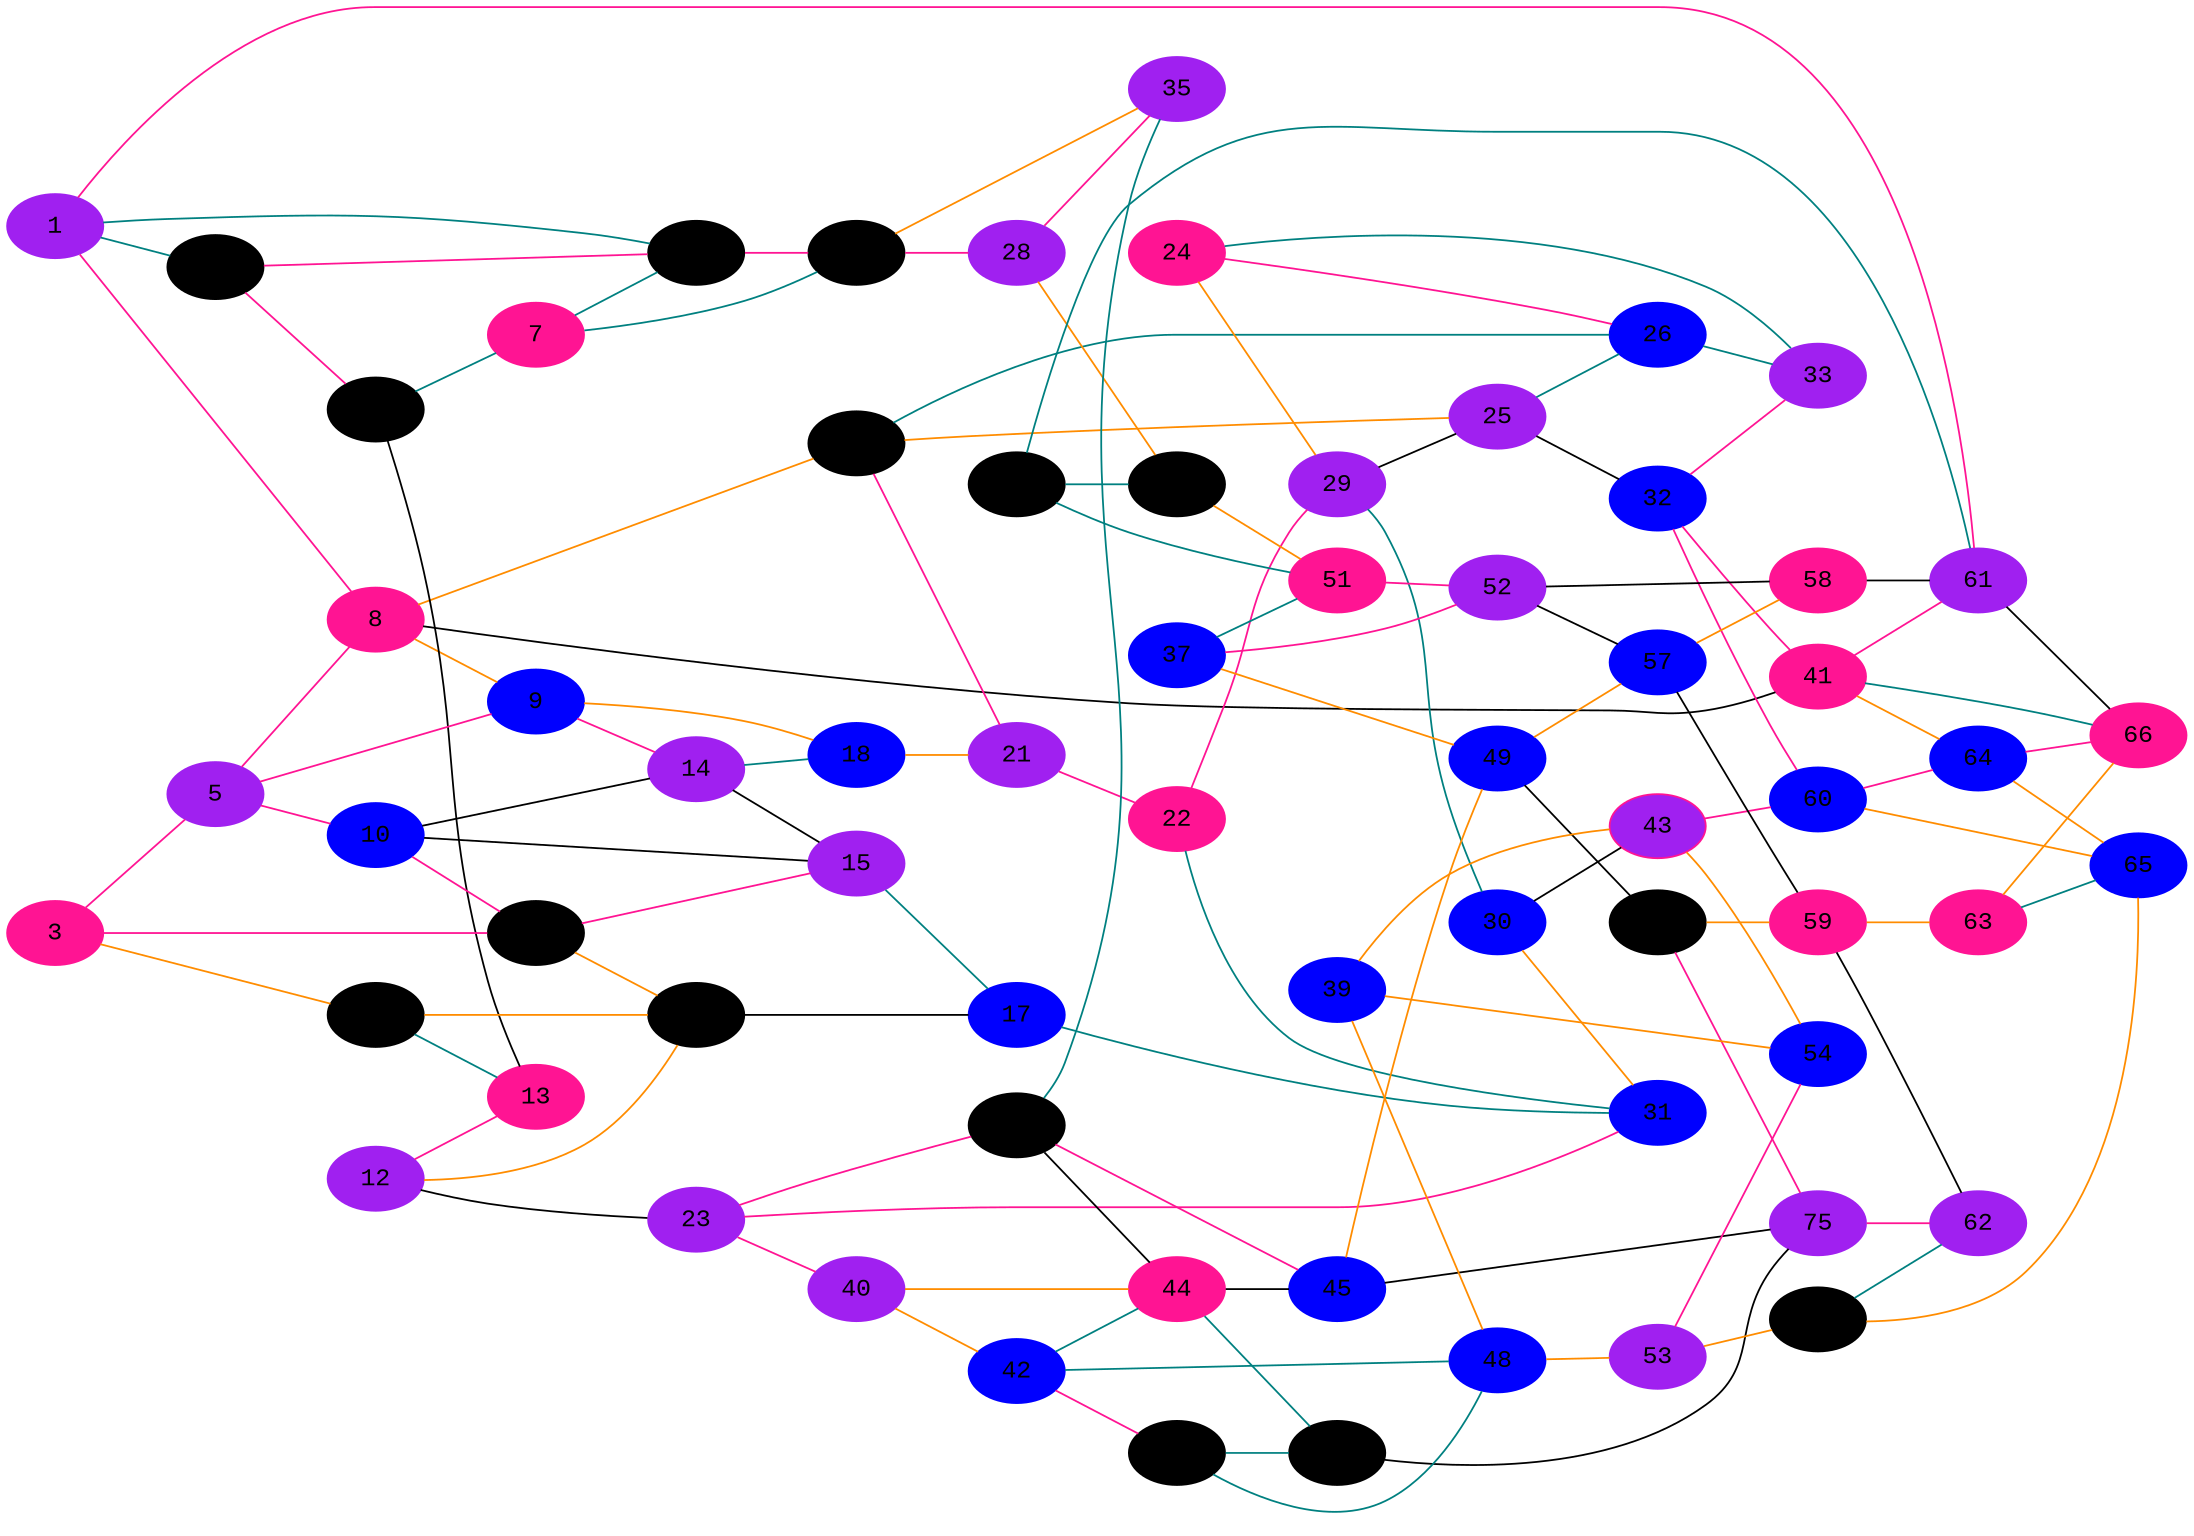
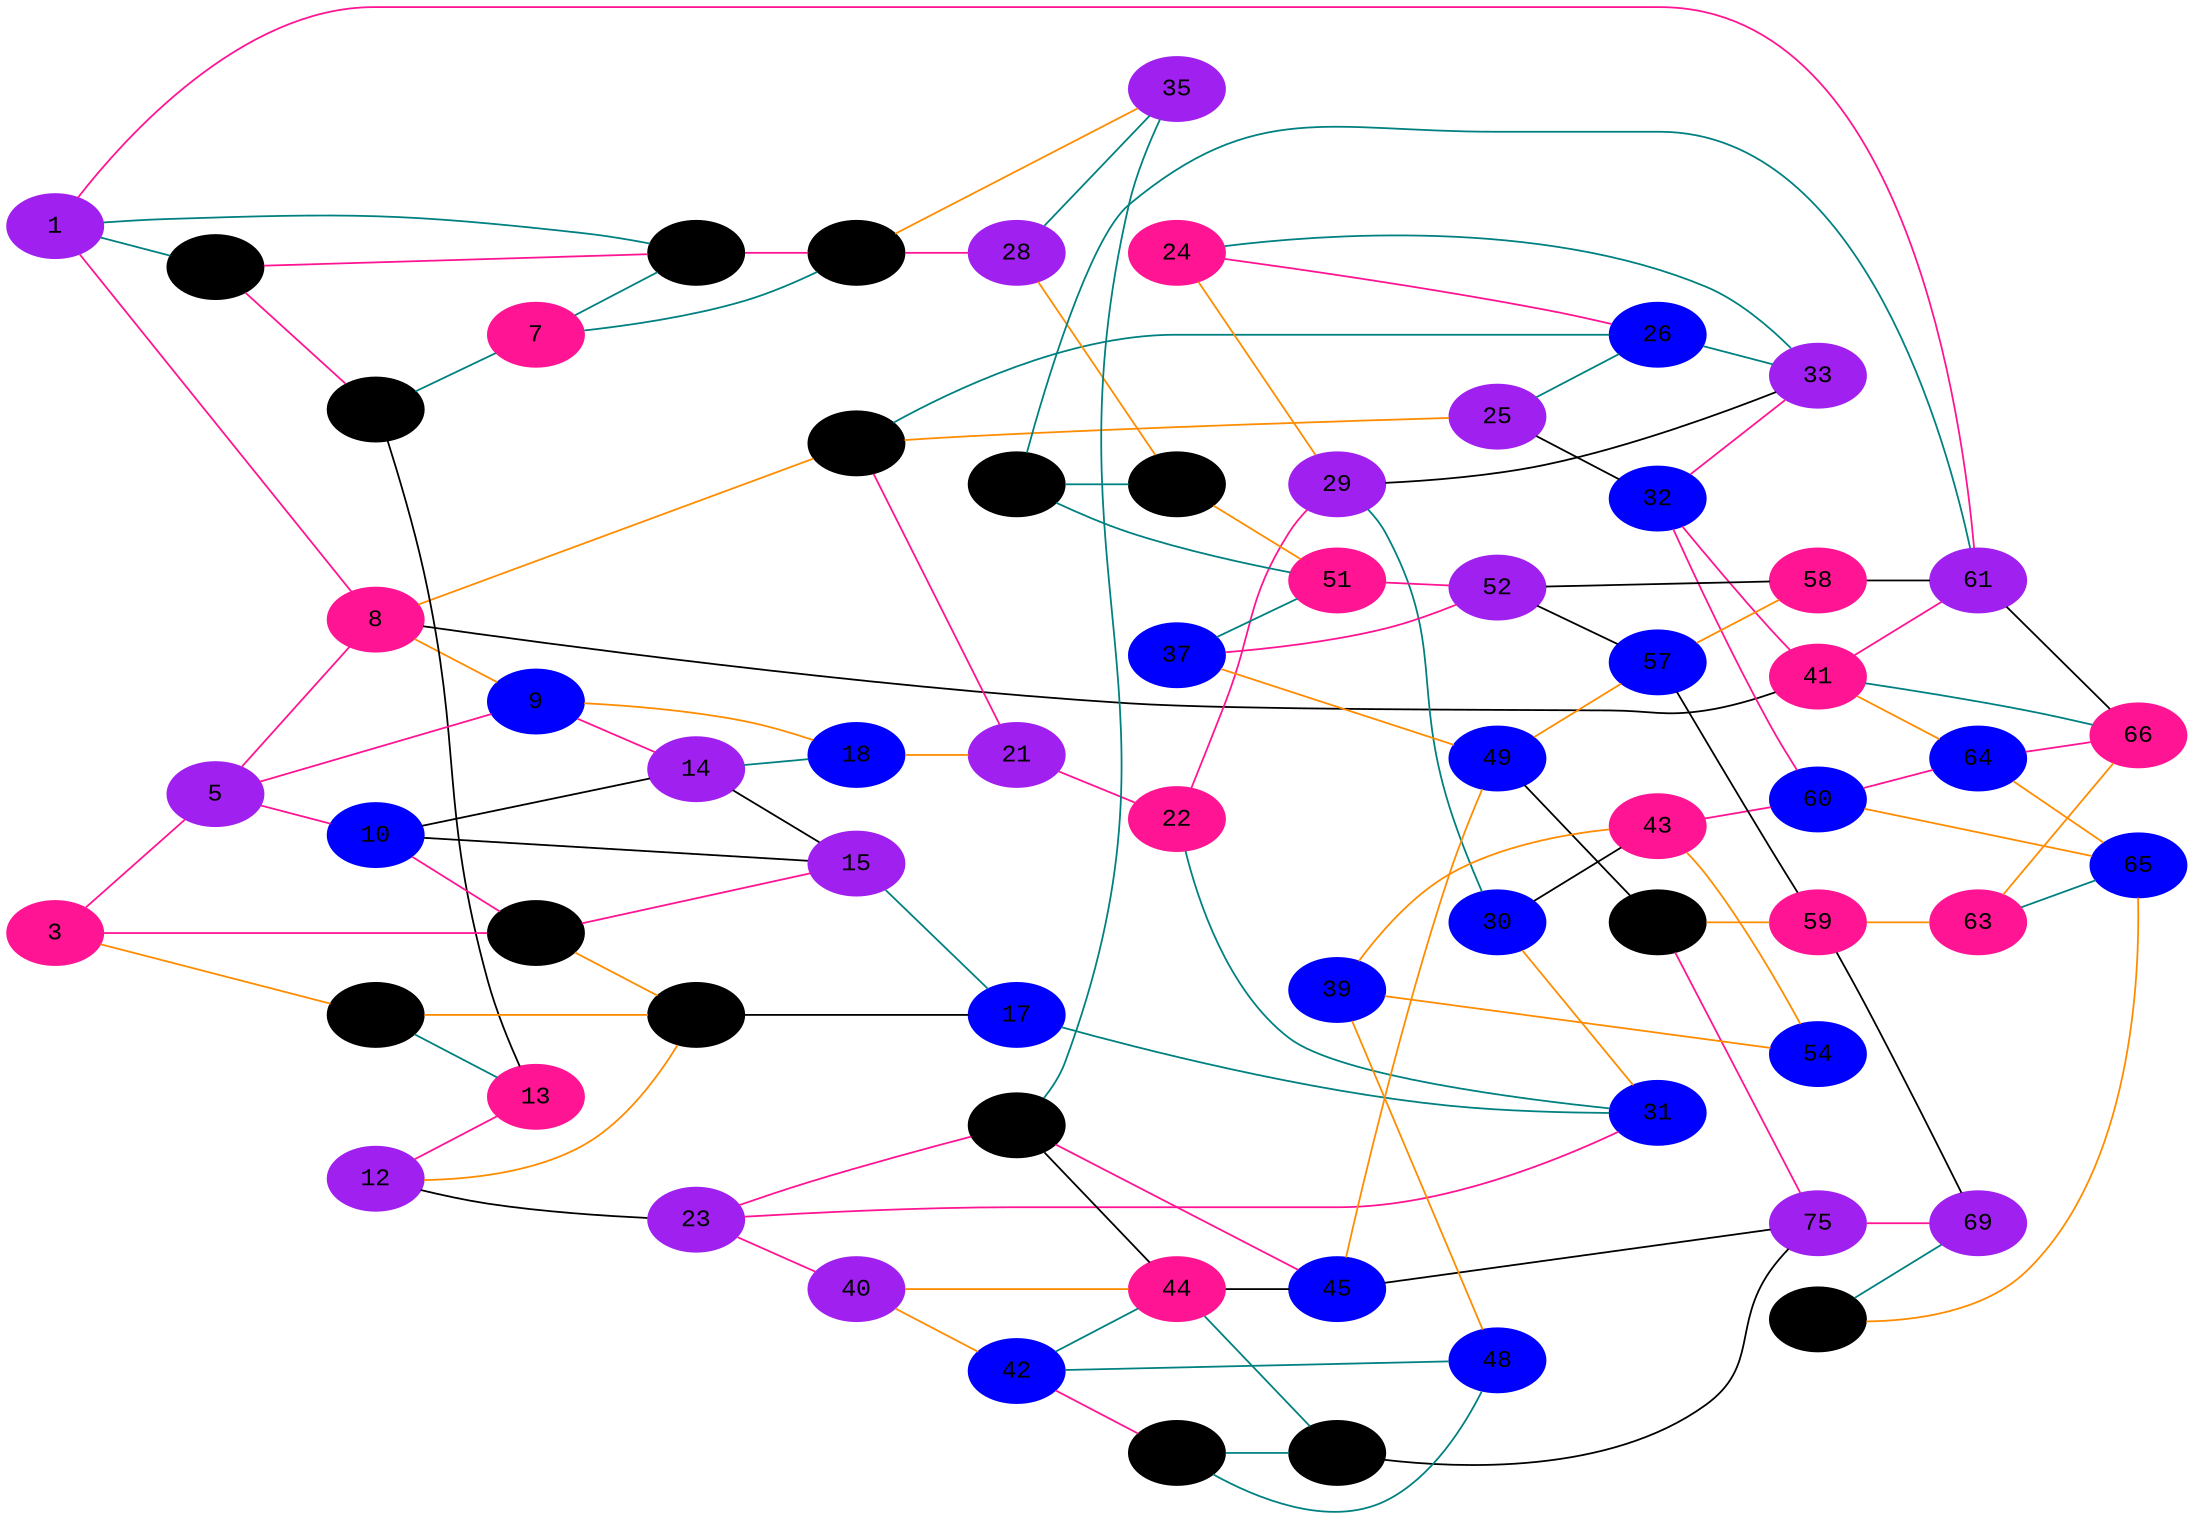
edge "35" -- "28": color deeppink -> teal
edge "25" -- "29": now "33" -- "29"
node "43": fillcolor purple -> deeppink
node "62": label "62" -> "69"
node "53": removed
